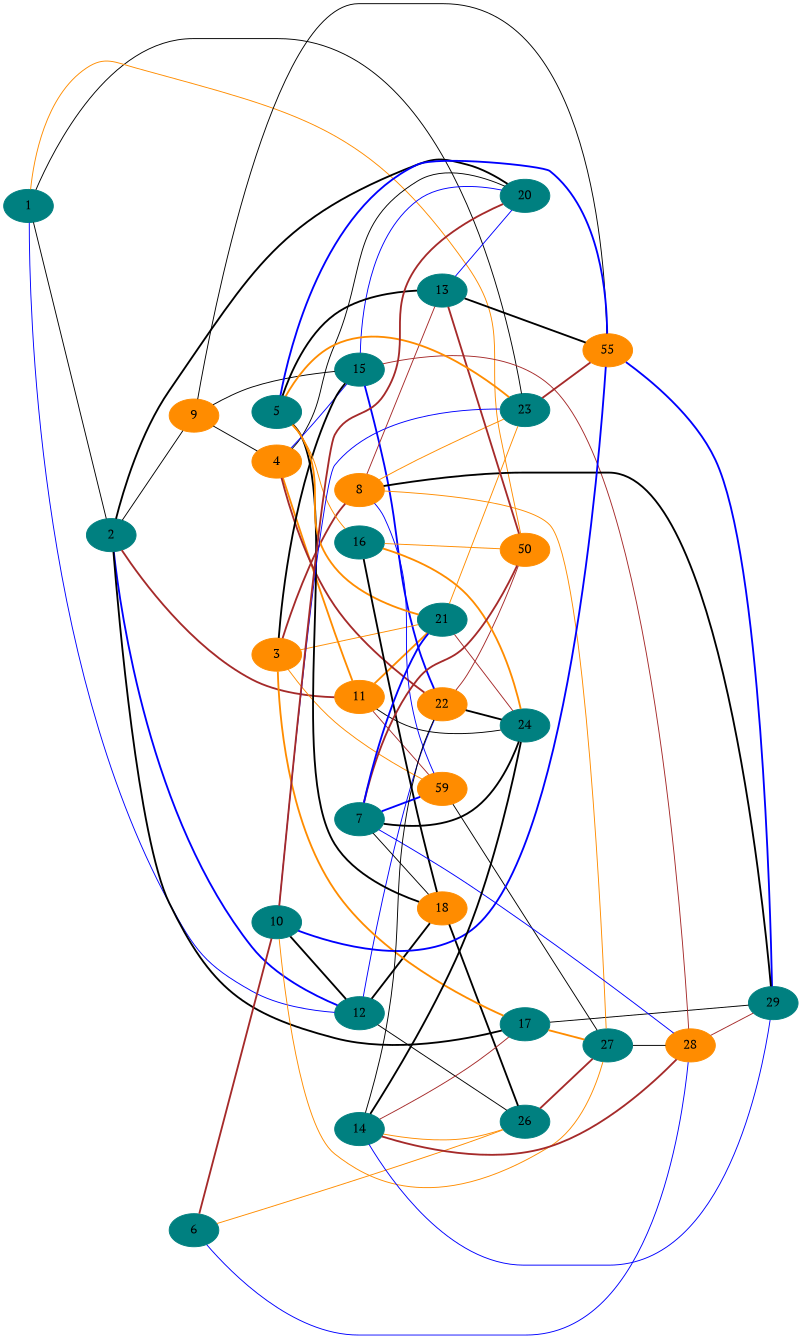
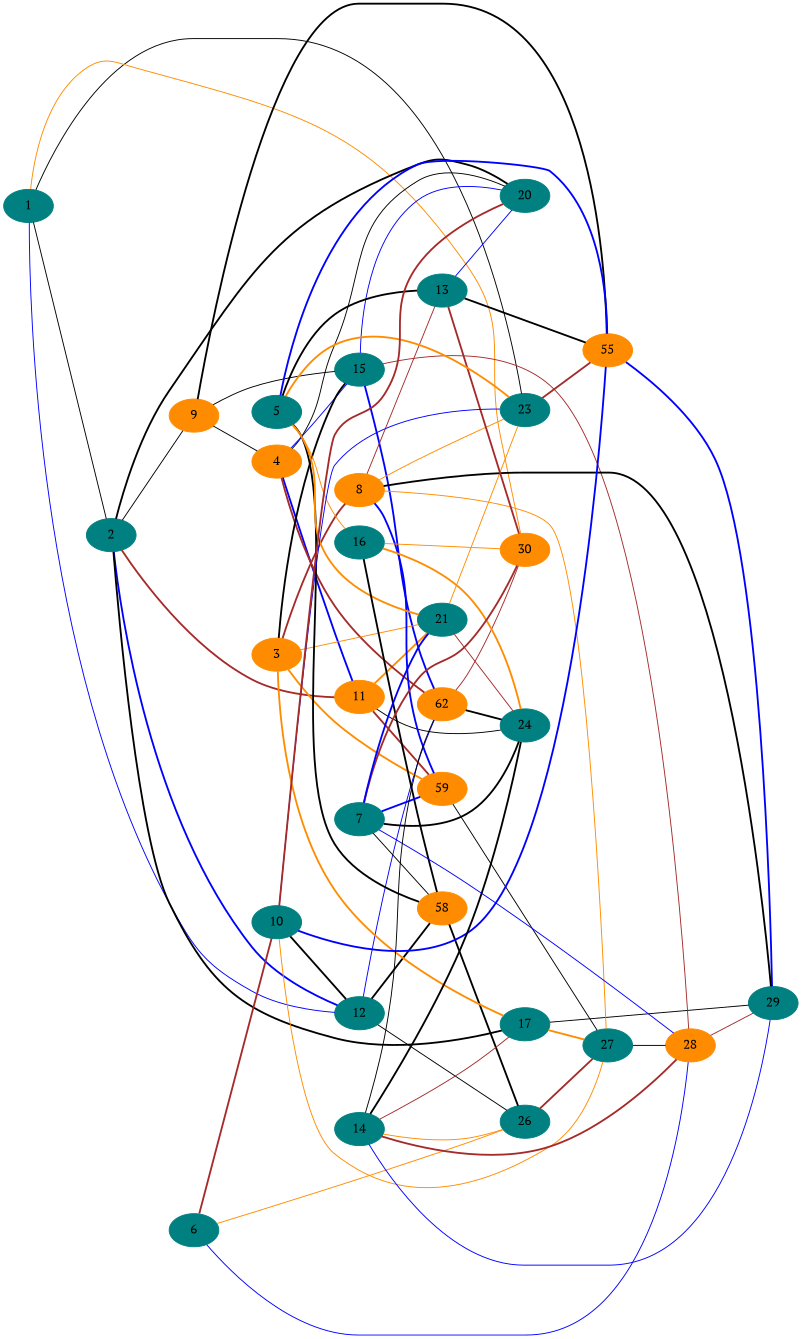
edge "55" -- "9": style solid -> bold
node "50": label "50" -> "30"
edge "4" -- "11": color darkorange -> blue
edge "8" -- "59": style solid -> bold
node "22": label "22" -> "62"
edge "3" -- "59": style solid -> bold
edge "11" -- "59": style solid -> bold
node "18": label "18" -> "58"
